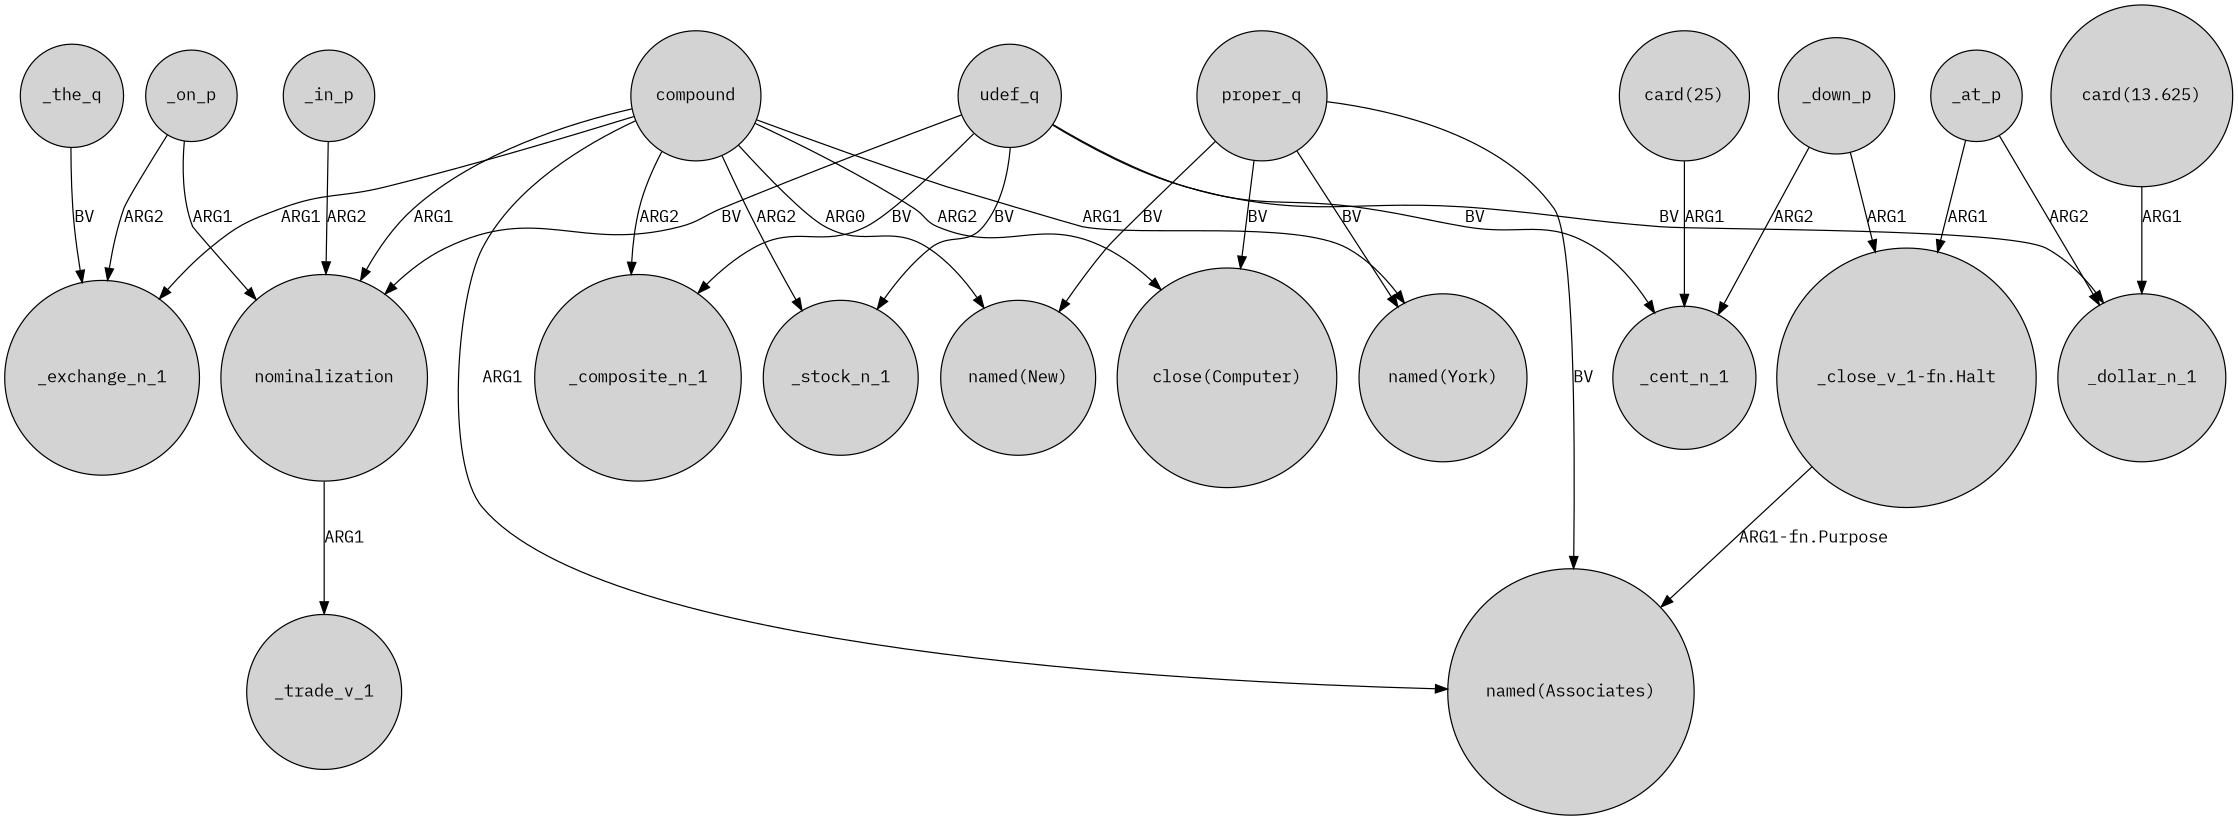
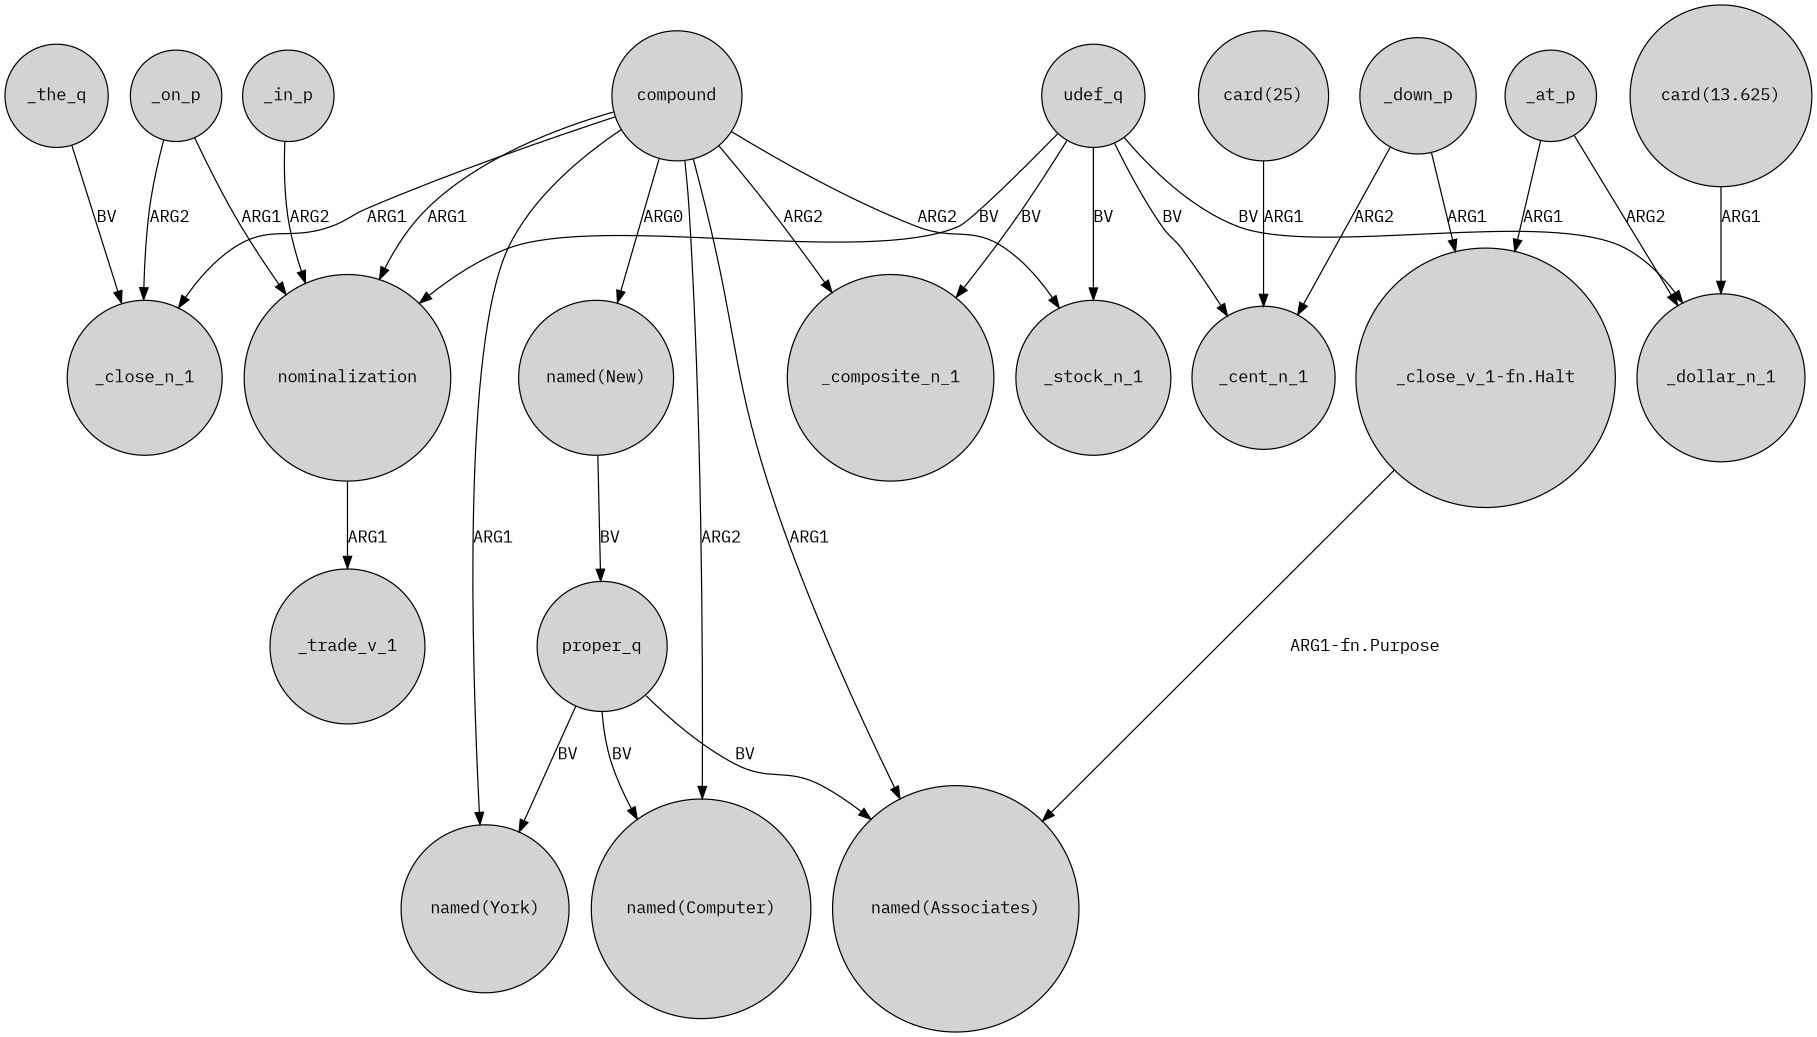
edge "proper_q" -> "named(New)": reversed
node "_exchange_n_1": label "_exchange_n_1" -> "_close_n_1"
node "close(Computer)": label "close(Computer)" -> "named(Computer)"
